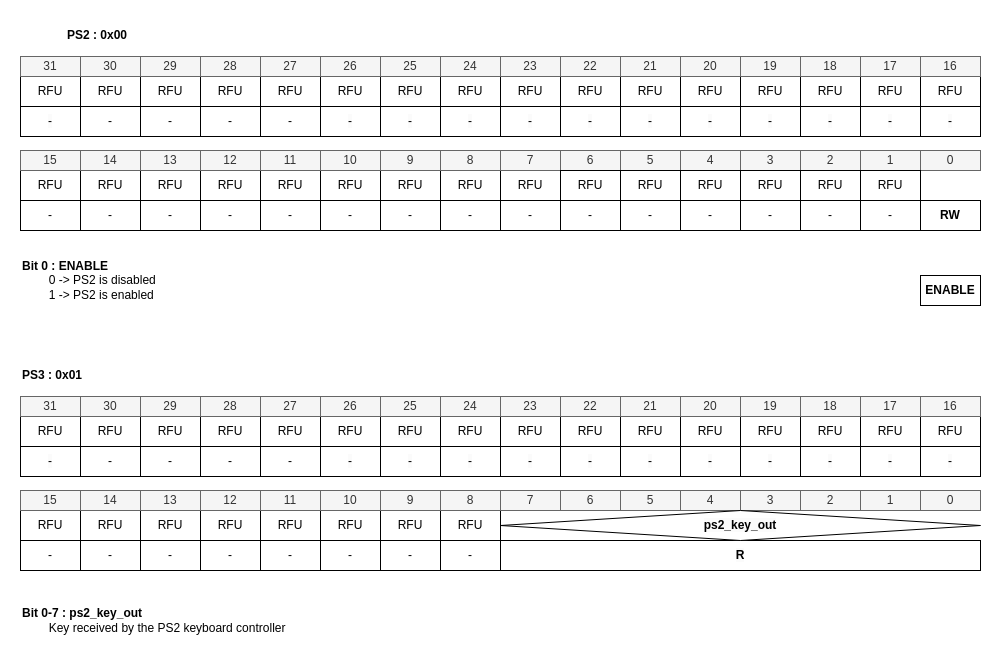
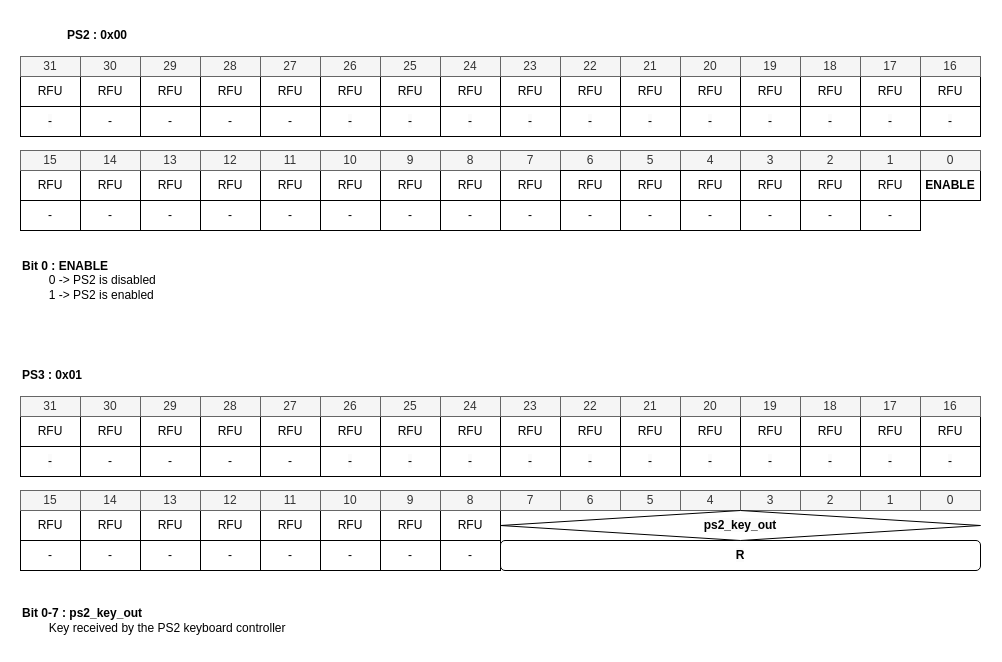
node "RW": removed
node "ENABLE": moved (951, 291) -> (951, 186)
node "R": shape rectangle -> rounded rectangle
